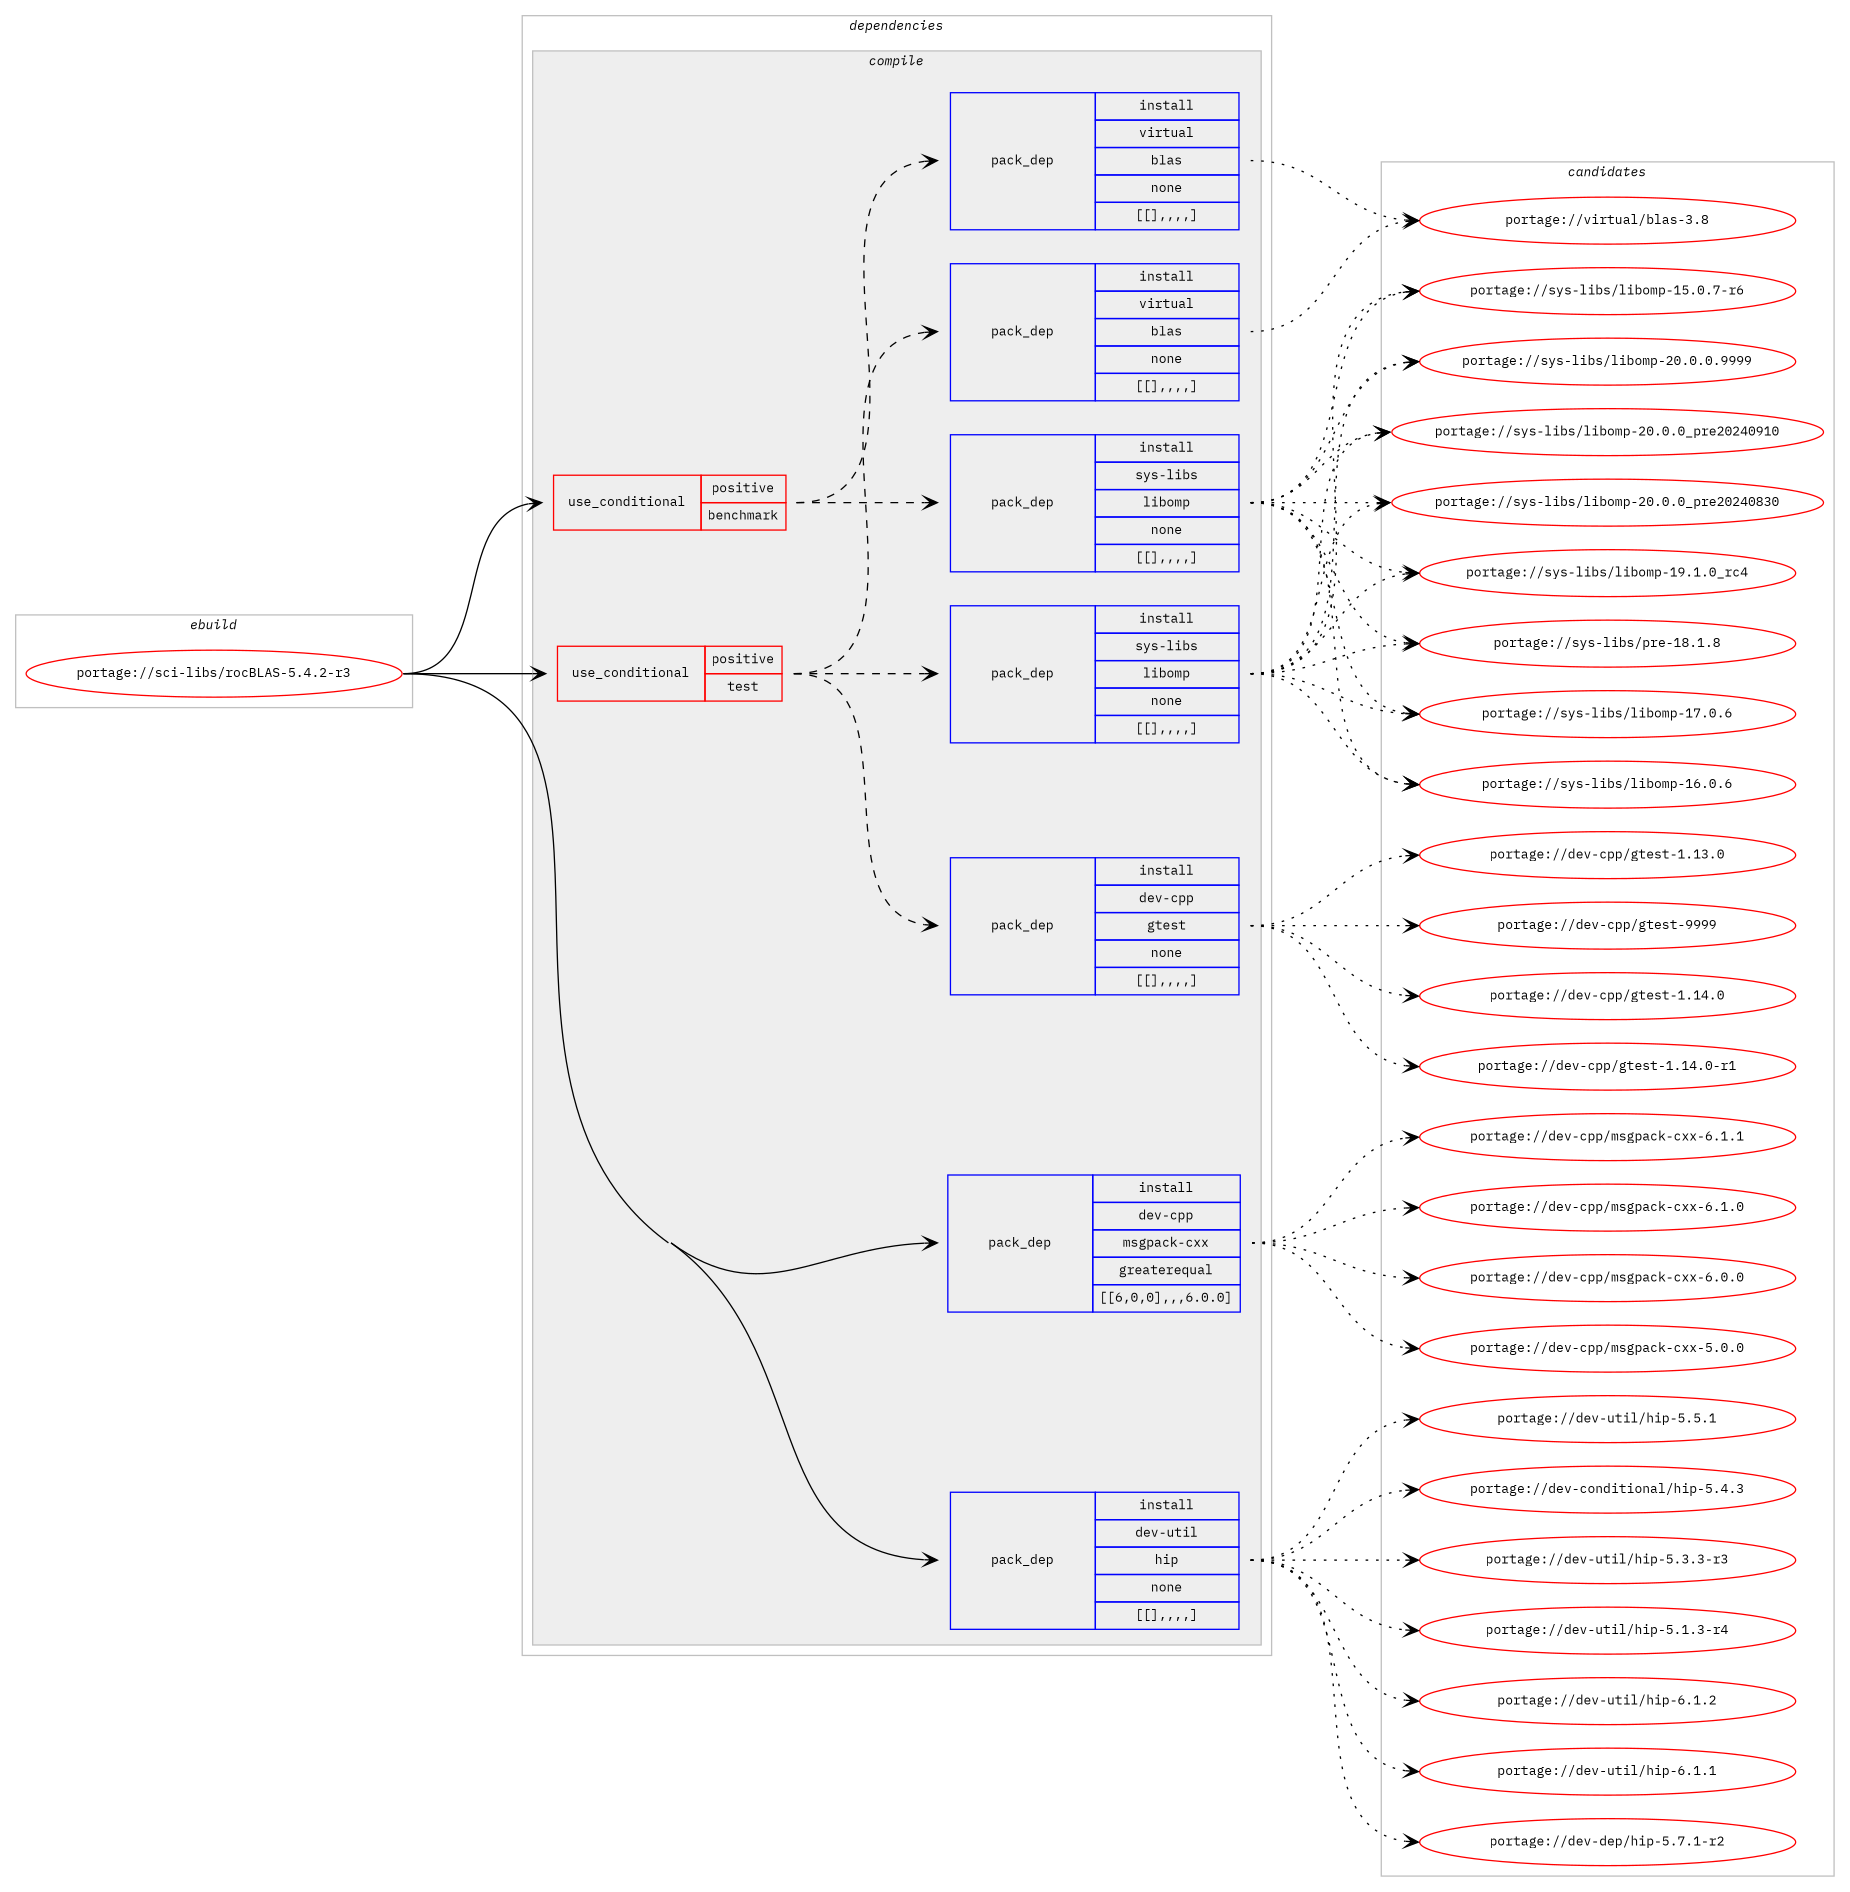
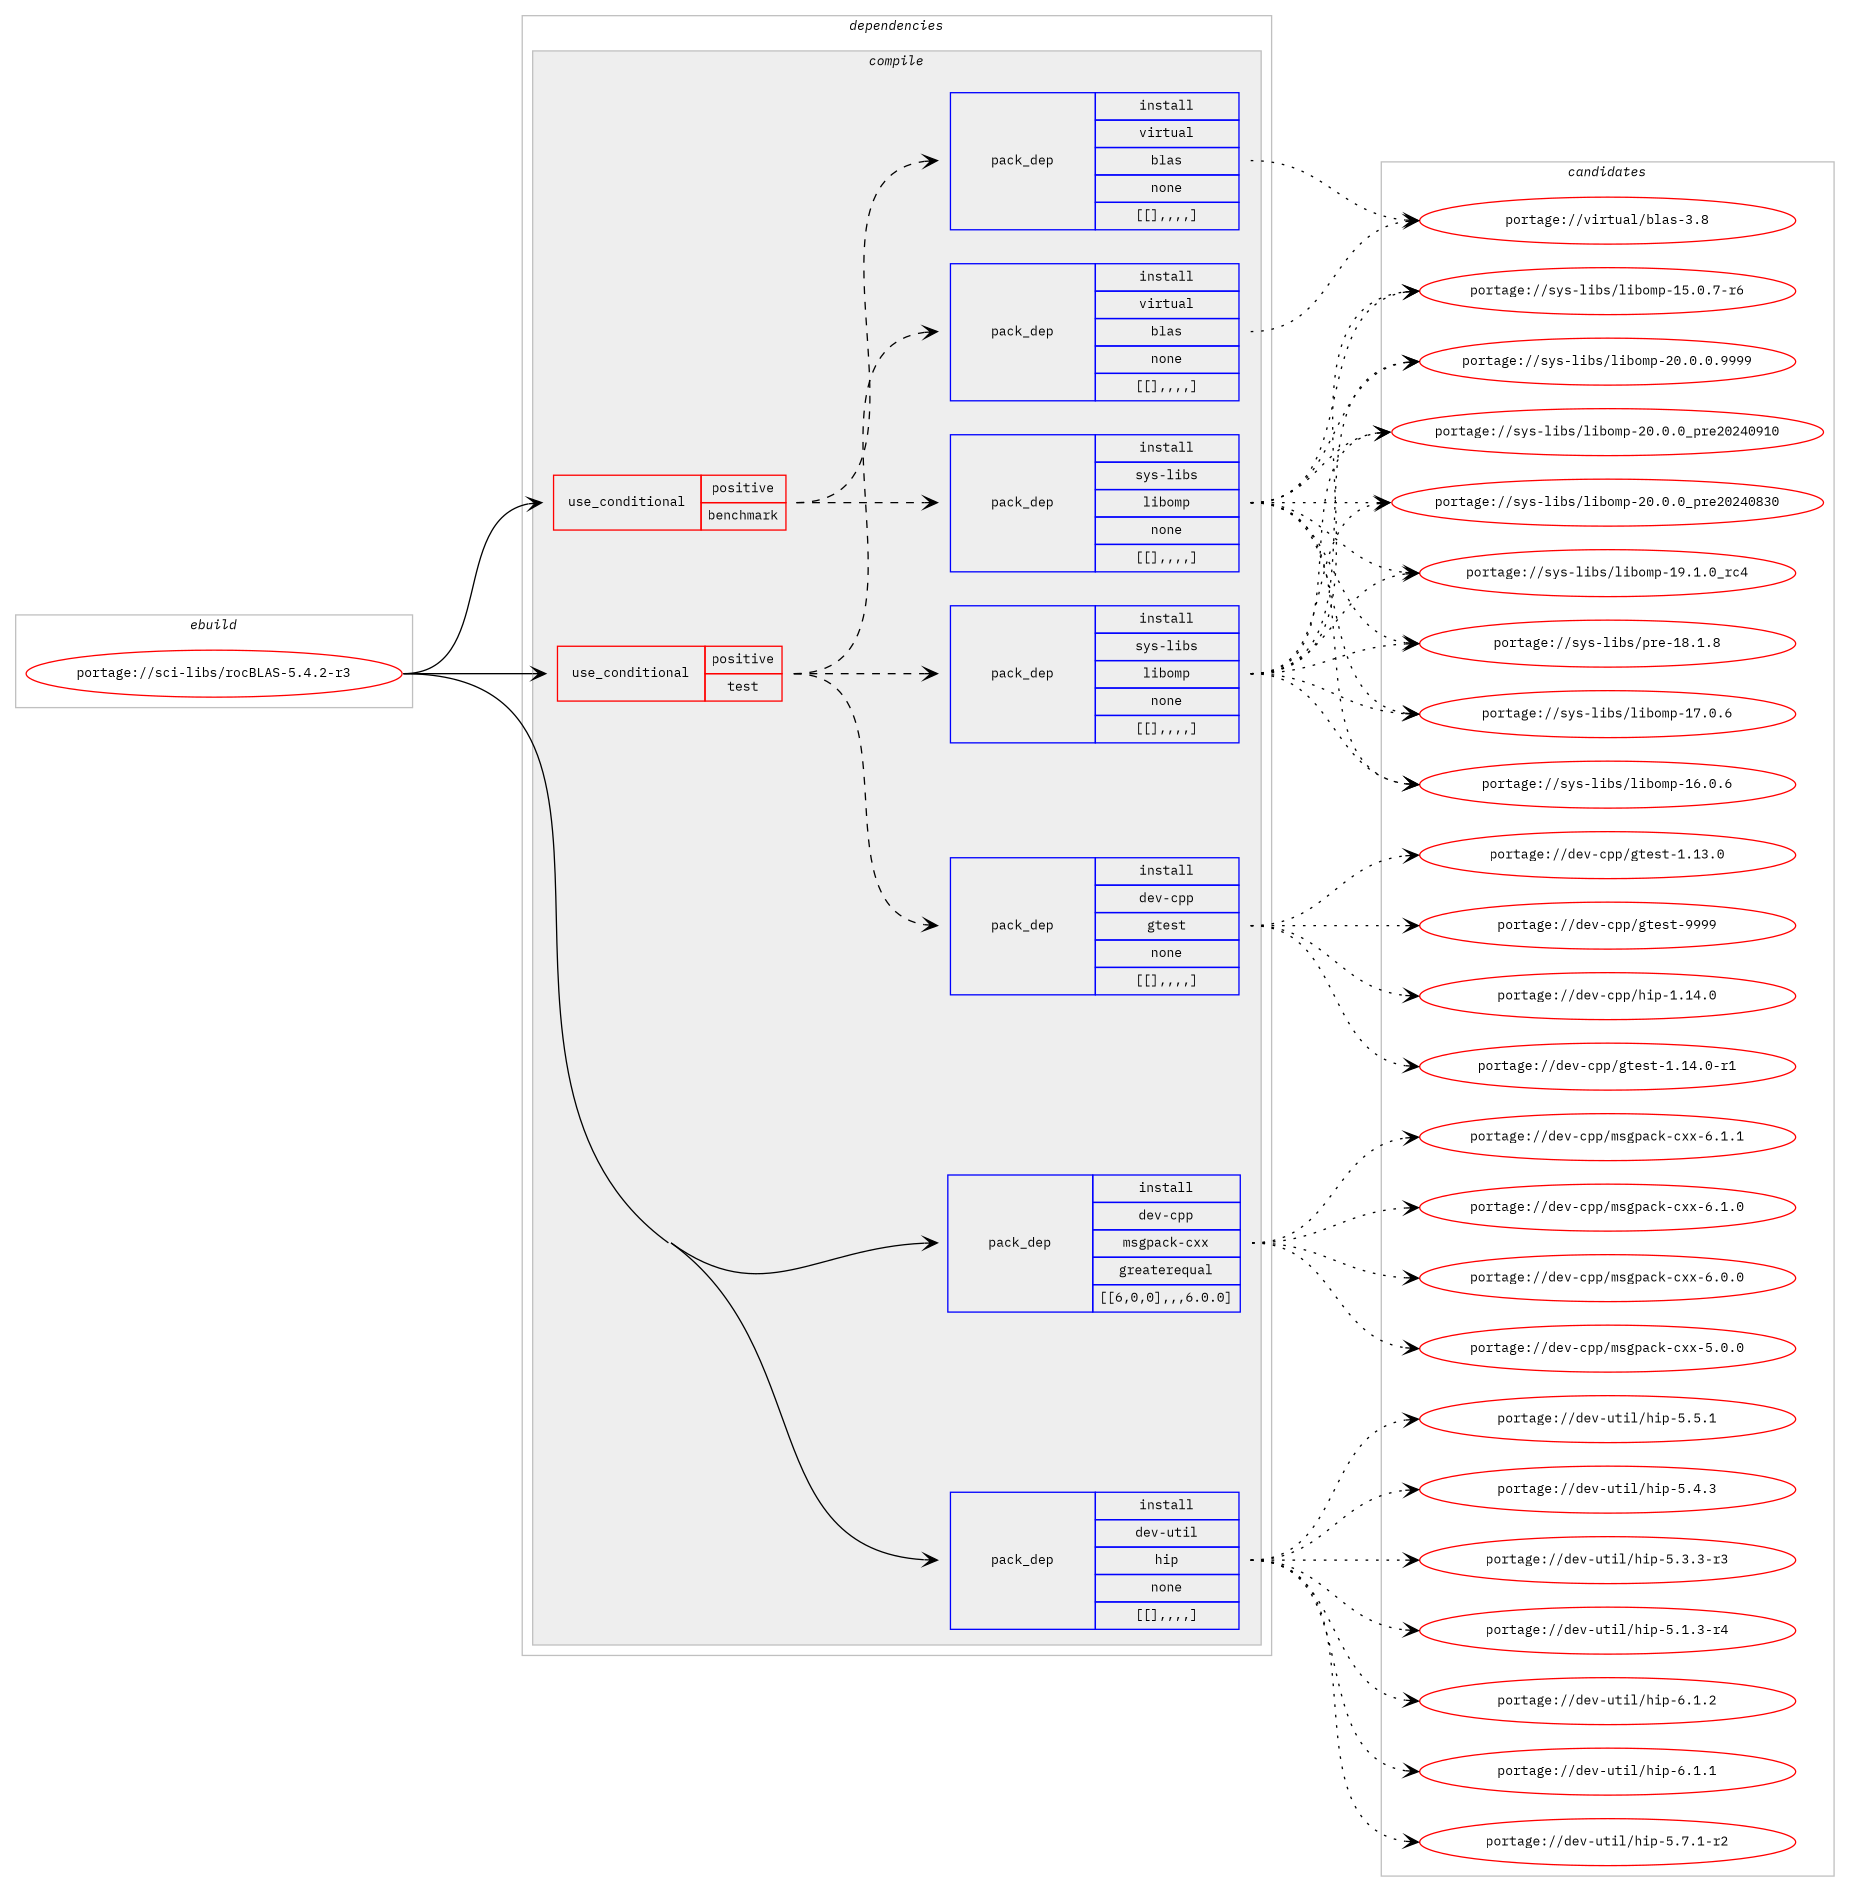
node "portage://dev-cpp/gtest-1.14.0": label "portage://dev-cpp/gtest-1.14.0" -> "portage://dev-cpp/hip-1.14.0"
node "portage://dev-conditional/hip-5.4.3": label "portage://dev-conditional/hip-5.4.3" -> "portage://dev-util/hip-5.4.3"
node "portage://dev-dep/hip-5.7.1-r2": label "portage://dev-dep/hip-5.7.1-r2" -> "portage://dev-util/hip-5.7.1-r2"
